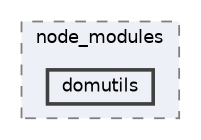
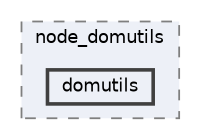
cluster "node_modules": label "node_modules" -> "node_domutils"
